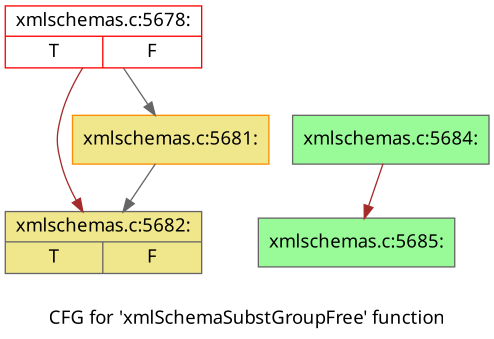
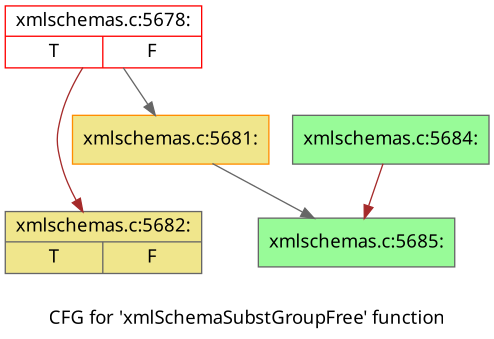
edge "xmlschemas.c:5681:" -> "xmlschemas.c:5682:": now "xmlschemas.c:5681:" -> "xmlschemas.c:5685:"
